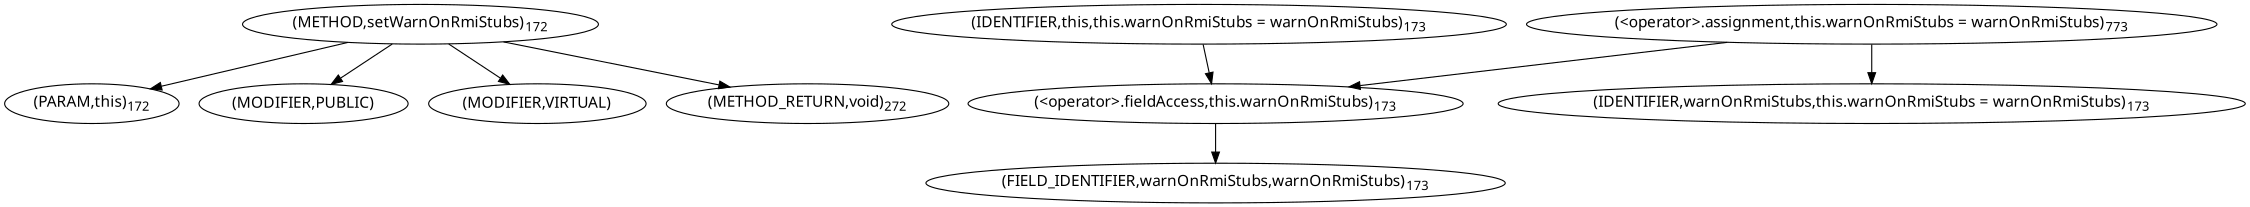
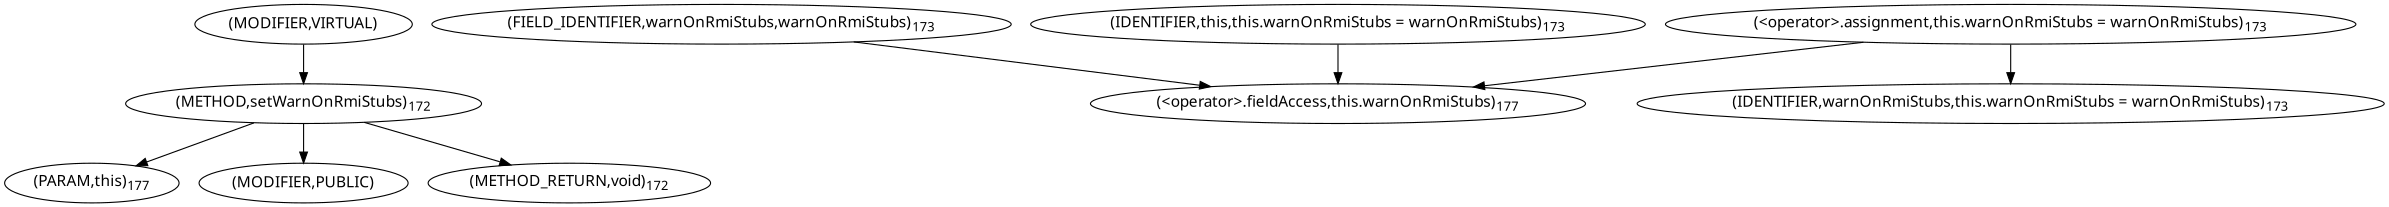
node "(<operator>.assignment,this.warnOnRmiStubs = warnOnRmiStubs)": text "773" -> "173"
edge "(METHOD,setWarnOnRmiStubs)" -> "(MODIFIER,VIRTUAL)": reversed
node "(PARAM,this)": text "172" -> "177"
node "(METHOD_RETURN,void)": text "272" -> "172"
node "(<operator>.fieldAccess,this.warnOnRmiStubs)": text "173" -> "177"
edge "(<operator>.fieldAccess,this.warnOnRmiStubs)" -> "(FIELD_IDENTIFIER,warnOnRmiStubs,warnOnRmiStubs)": reversed
